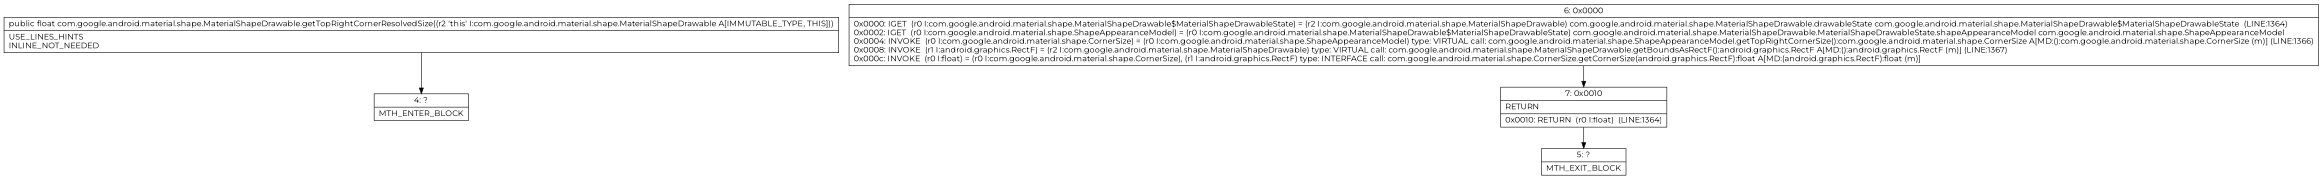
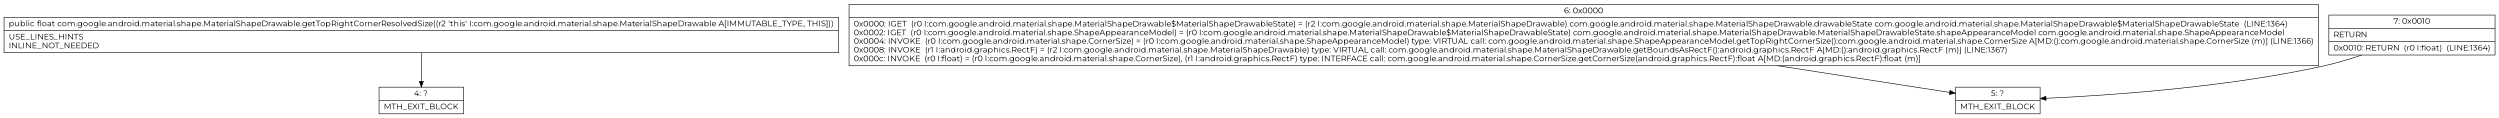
edge "6: 0x0000" -> "7: 0x0010": now "6: 0x0000" -> "5: ?"
node "4: ?": text "MTH_ENTER_BLOCK" -> "MTH_EXIT_BLOCK"
